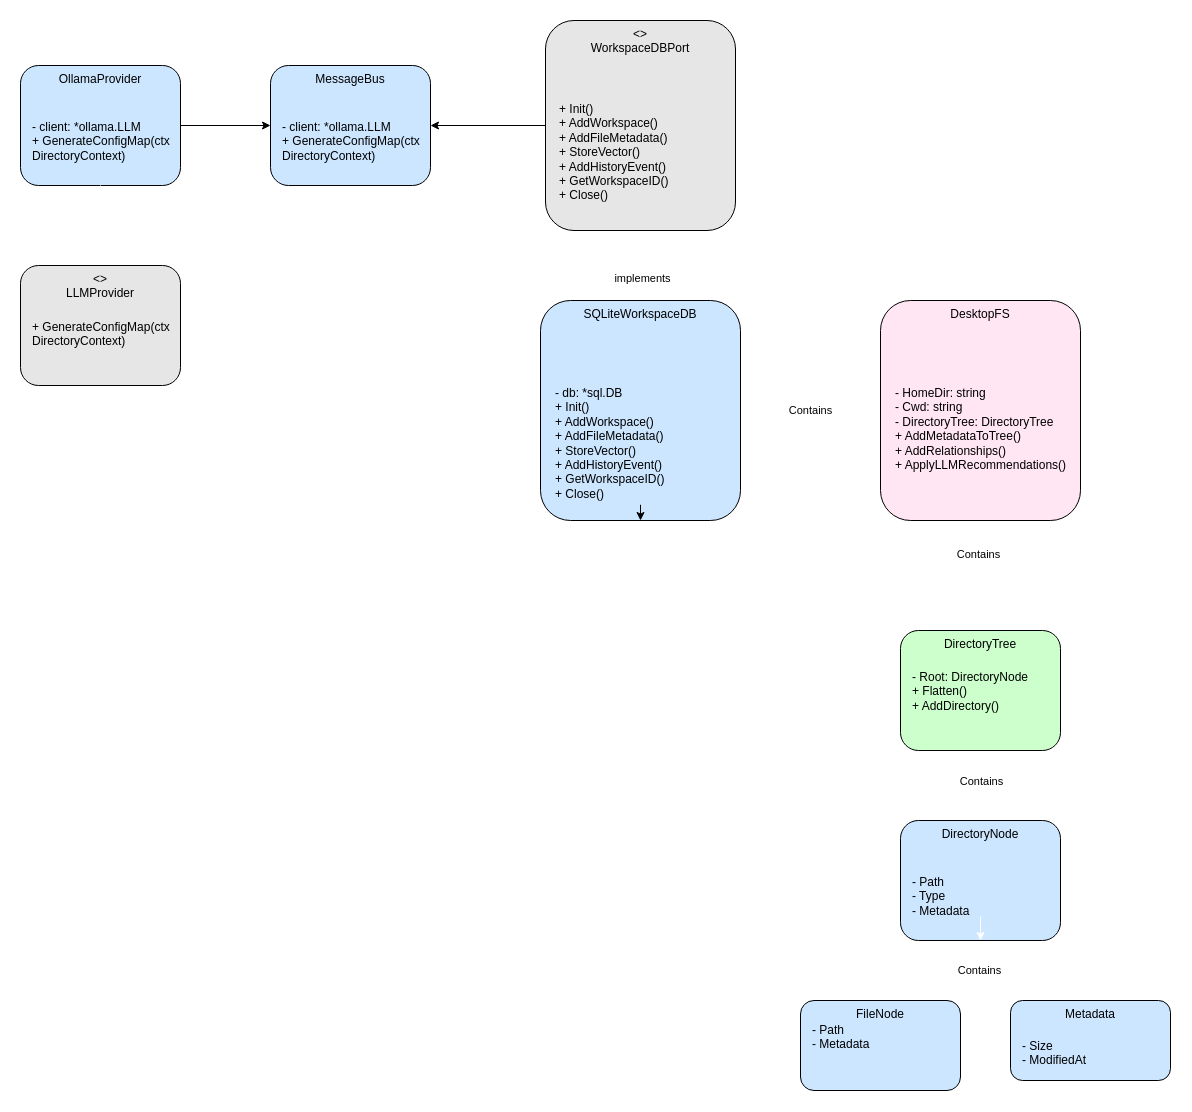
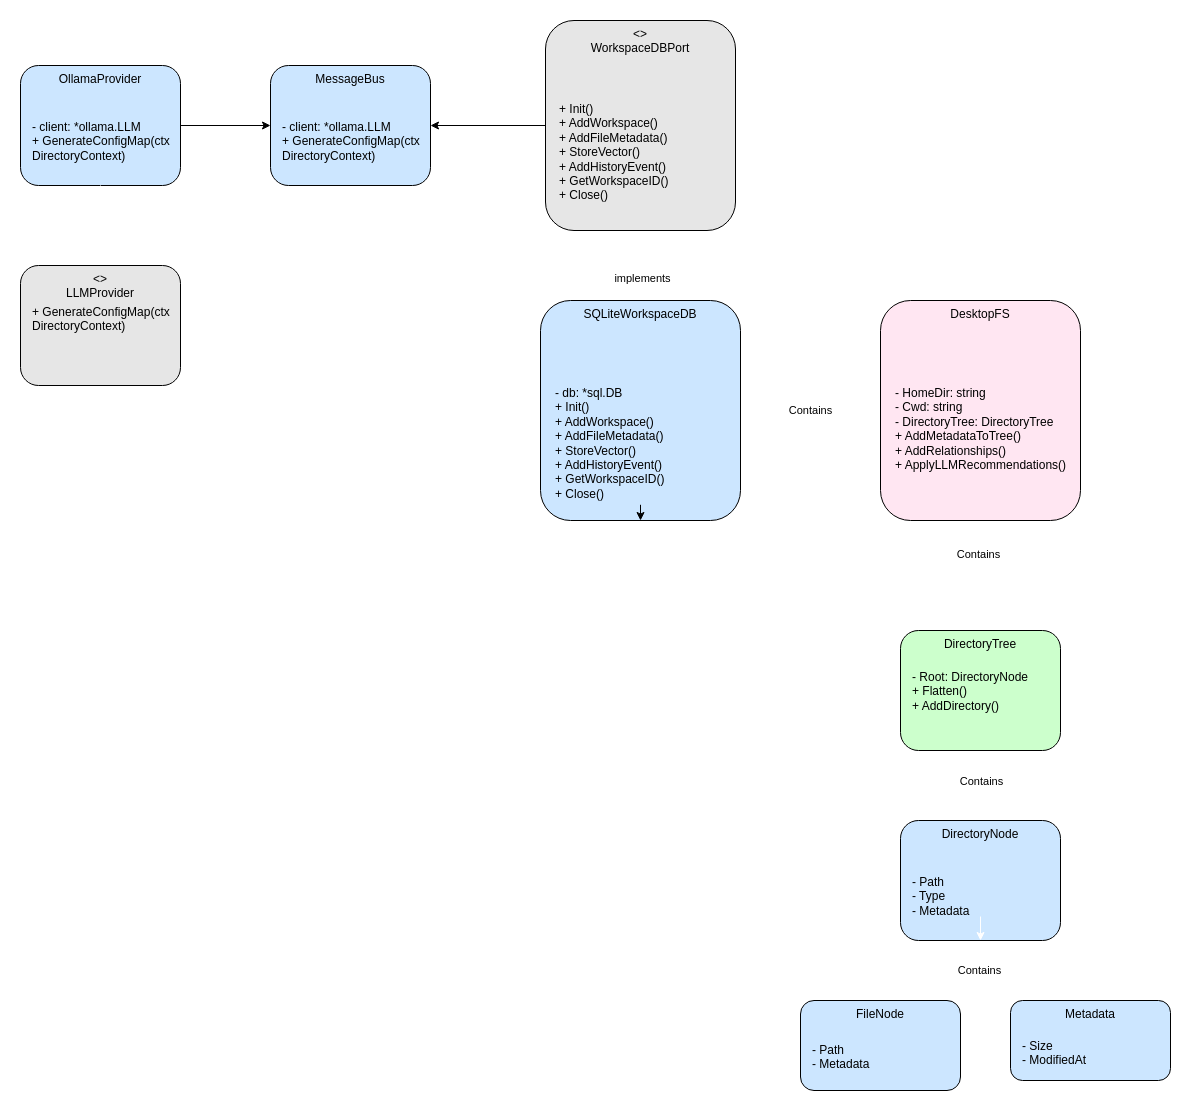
node "+ GenerateConfigMap(ctx DirectoryContext)": moved (101, 338) -> (101, 323)
node "- Path - Metadata": moved (881, 1035) -> (881, 1055)
